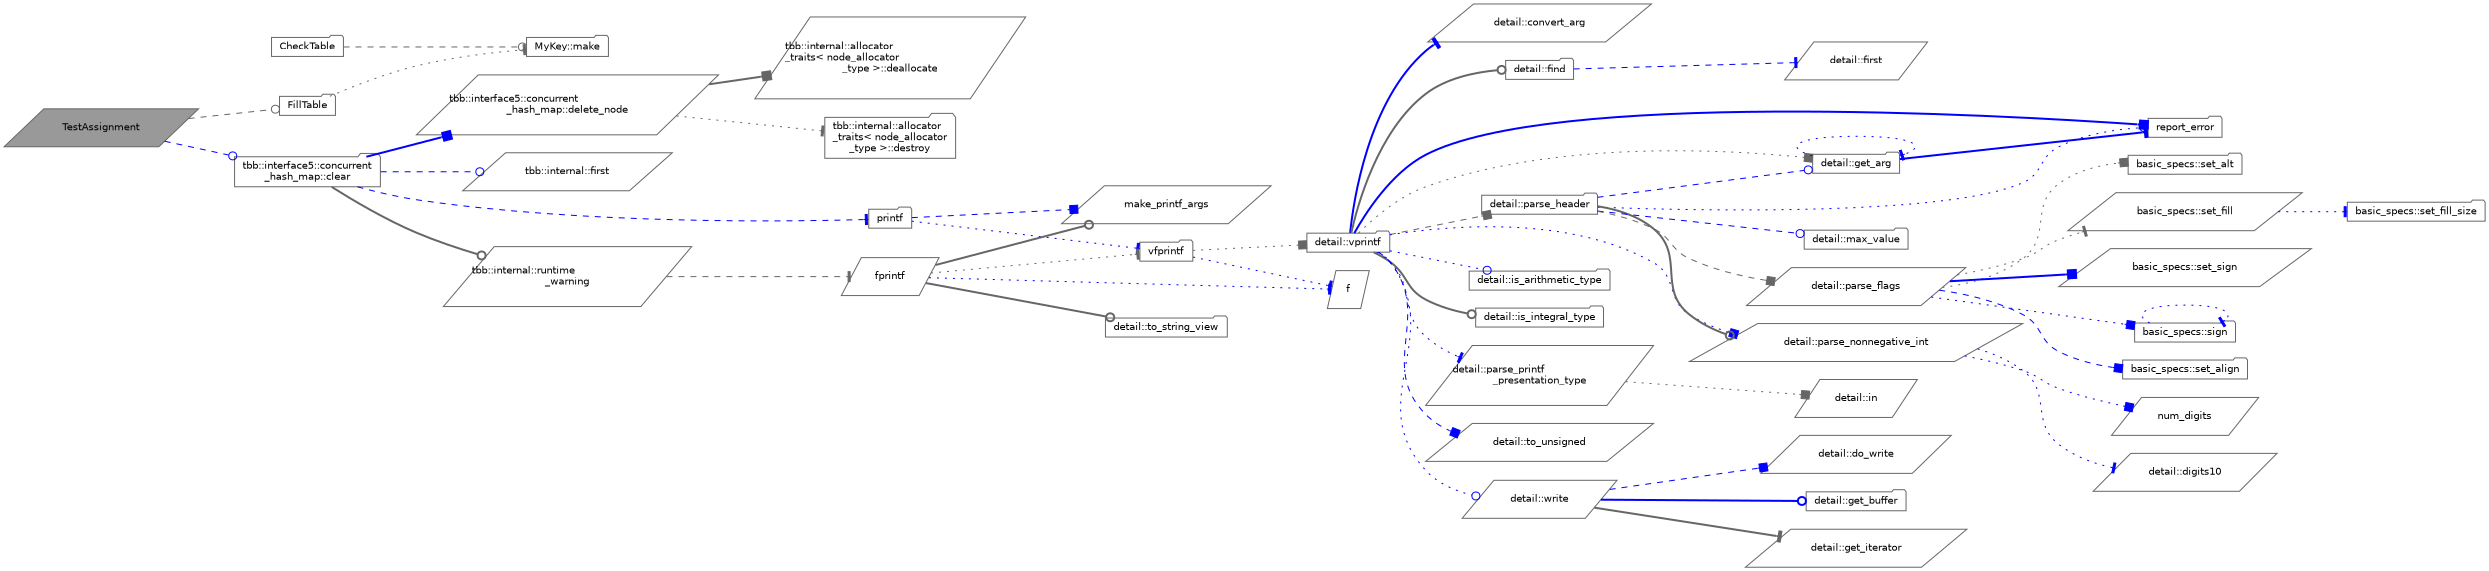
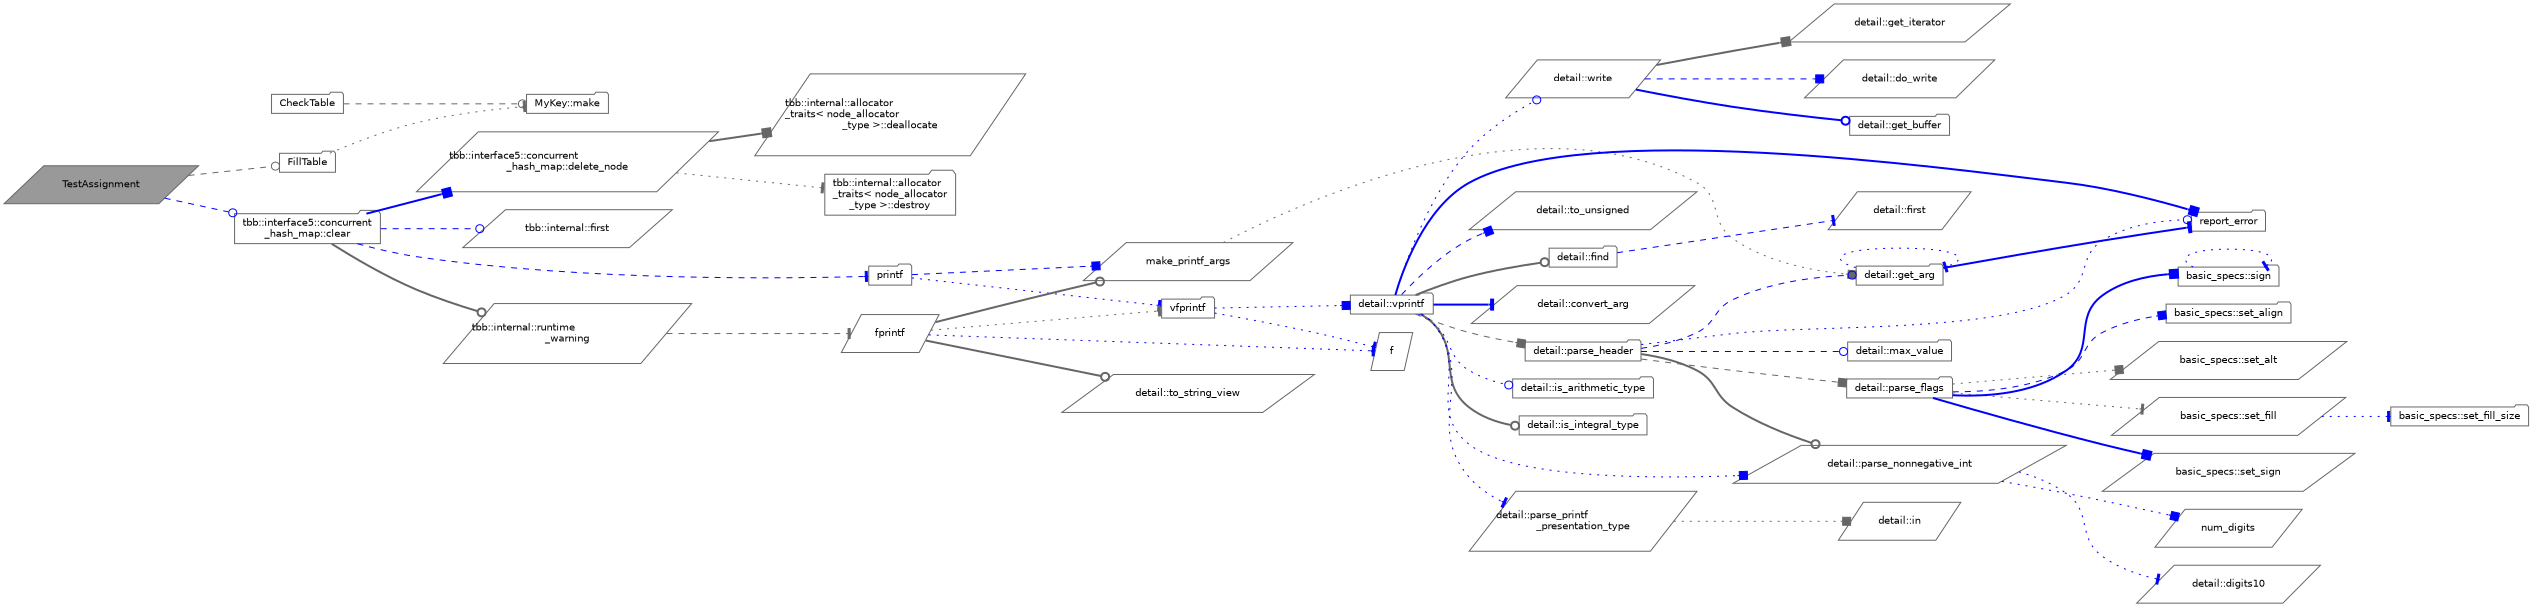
edge "detail::vprintf" -> "detail::get_arg": now "make_printf_args" -> "detail::get_arg"
node "basic_specs::set_alt": shape folder -> parallelogram
edge "vfprintf" -> "detail::vprintf": color gray40 -> blue
node "detail::parse_flags": shape parallelogram -> folder
edge "detail::parse_flags" -> "basic_specs::sign": style dotted -> bold
node "detail::to_string_view": shape folder -> parallelogram
edge "detail::write" -> "detail::get_iterator": arrowhead tee -> box
